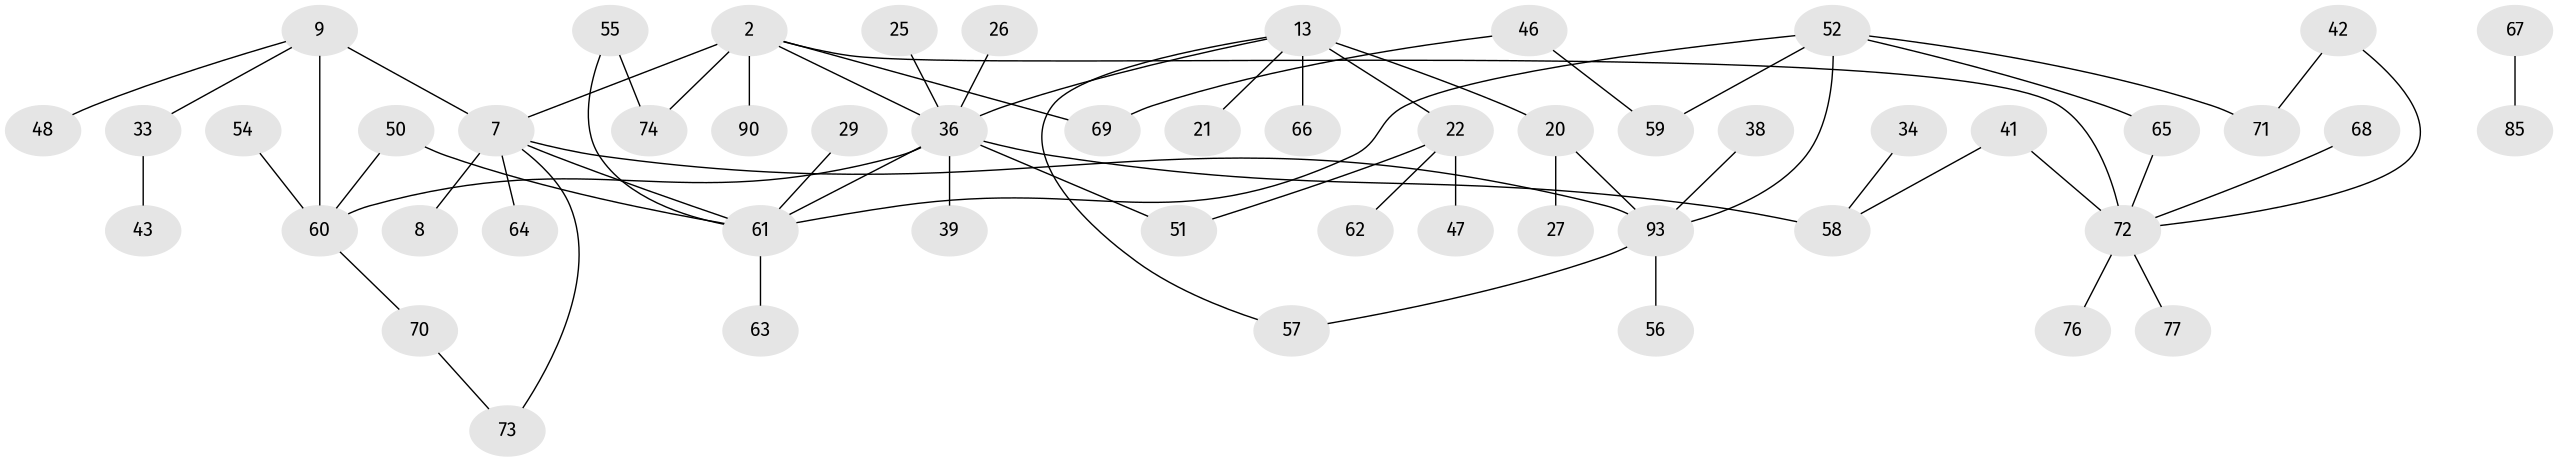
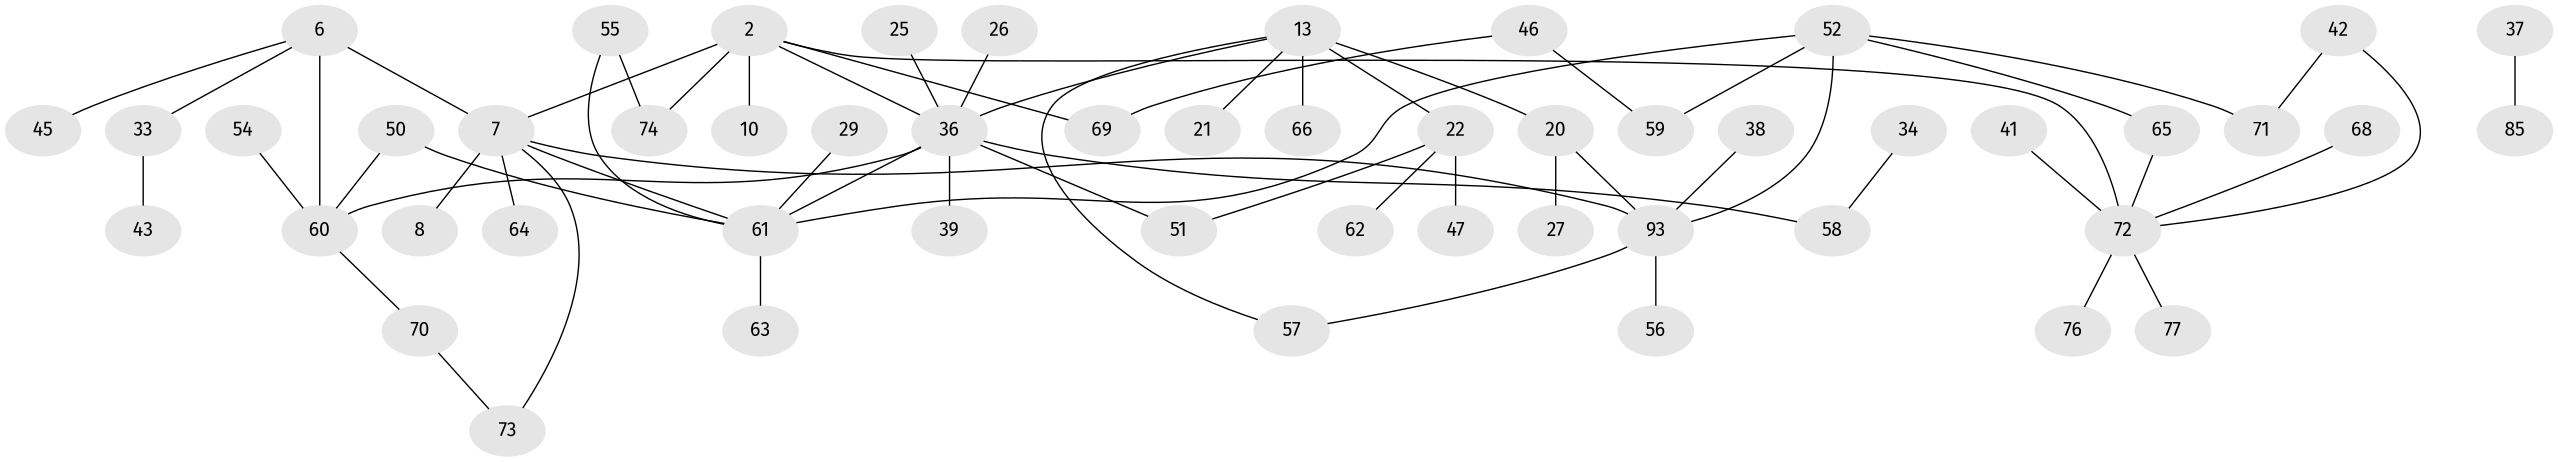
node "9": label "9" -> "6"
node "67": label "67" -> "37"
node "48": label "48" -> "45"
node "90": label "90" -> "10"
edge "41" -- "58": removed
